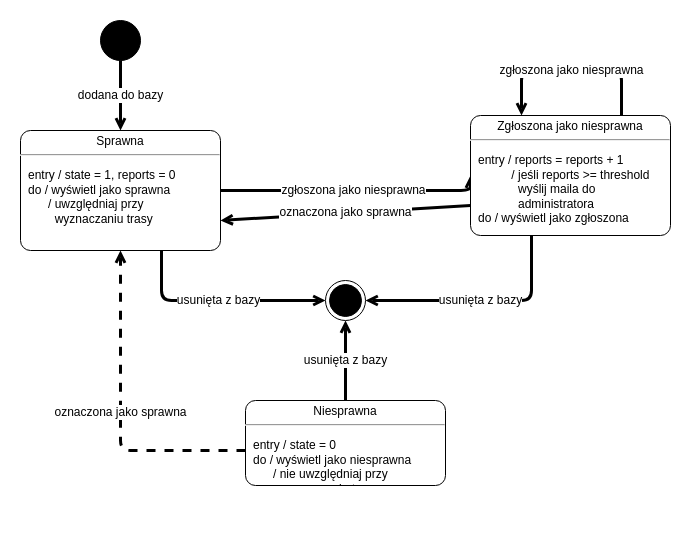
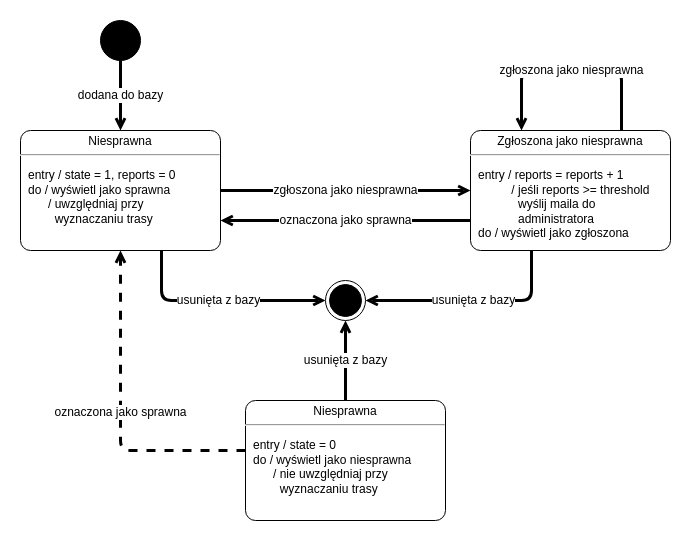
node "Sprawna entry / state = 1, reports = 0 do / wyświetl jako sprawna / uwzględniaj przy wyznaczaniu trasy": label "Sprawna entry / state = 1, reports = 0 do / wyświetl jako sprawna / uwzględniaj przy wyznaczaniu trasy" -> "Niesprawna entry / state = 1, reports = 0 do / wyświetl jako sprawna / uwzględniaj przy wyznaczaniu trasy"
node "Zgłoszona jako niesprawna entry / reports = reports + 1 / jeśli reports >= threshold wyślij maila do administratora do / wyświetl jako zgłoszona": moved (571, 176) -> (571, 191)
node "Niesprawna entry / state = 0 do / wyświetl jako niesprawna / nie uwzględniaj przy wyznaczaniu trasy": size 200x85 -> 200x120
